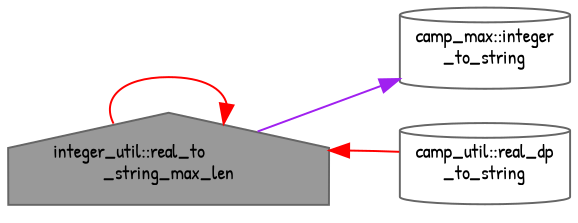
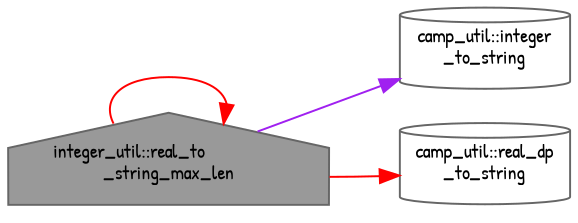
node "camp_max::integer _to_string": label "camp_max::integer _to_string" -> "camp_util::integer _to_string"
edge "camp_util::real_dp _to_string" -> "integer_util::real_to _string_max_len": reversed
